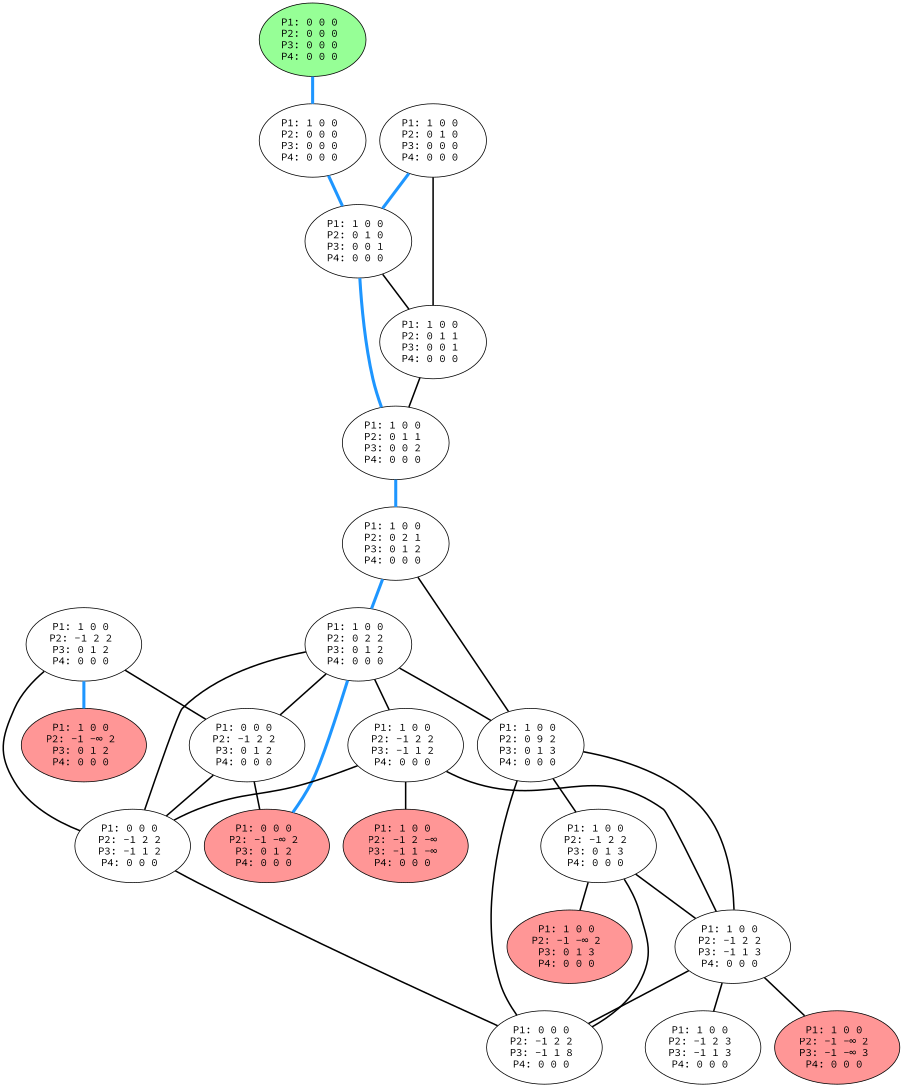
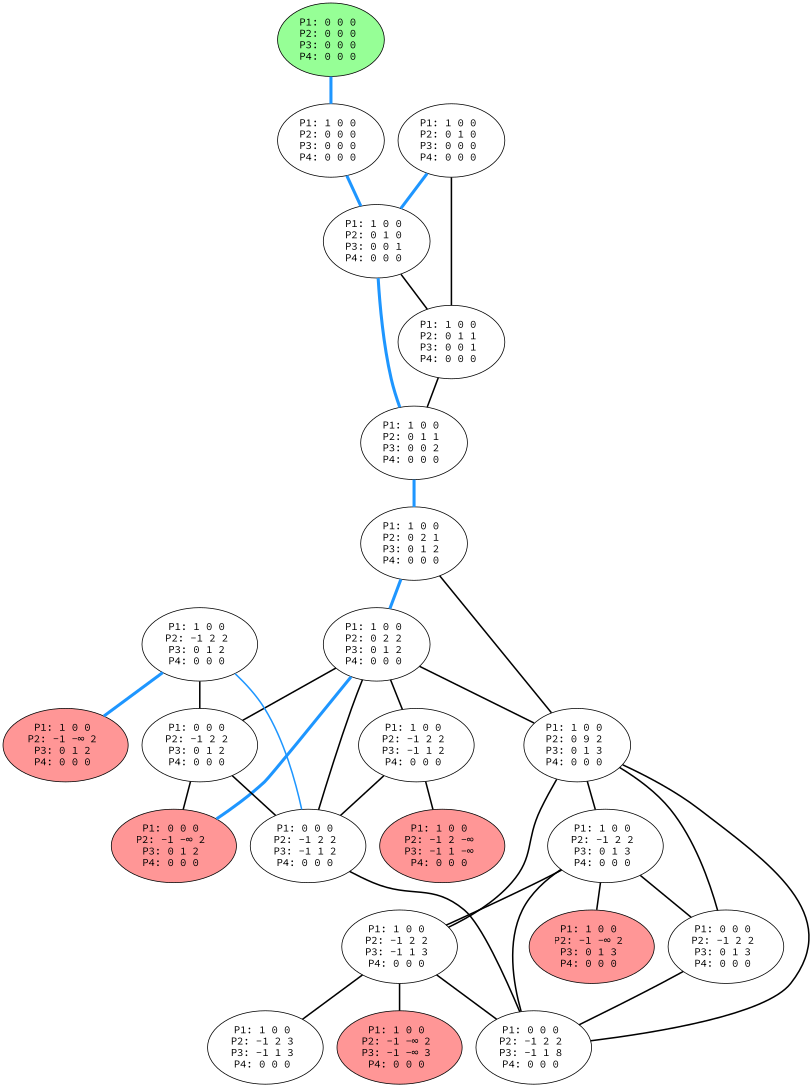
edge "P1: 1 0 0 P2: -1 2 2 P3: 0 1 2 P4: 0 0 0" -- "P1: 0 0 0 P2: -1 2 2 P3: -1 1 2 P4: 0 0 0": color black -> #1e96ff
edge "P1: 1 0 0 P2: -1 2 2 P3: -1 1 2 P4: 0 0 0" -- "P1: 1 0 0 P2: -1 2 2 P3: -1 1 3 P4: 0 0 0": removed
node "P1: 0 0 0 P2: -1 2 2 P3: 0 1 3 P4: 0 0 0": added
